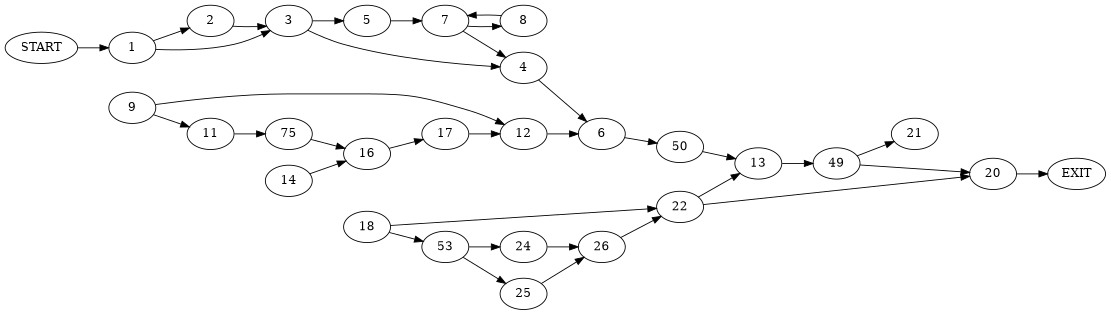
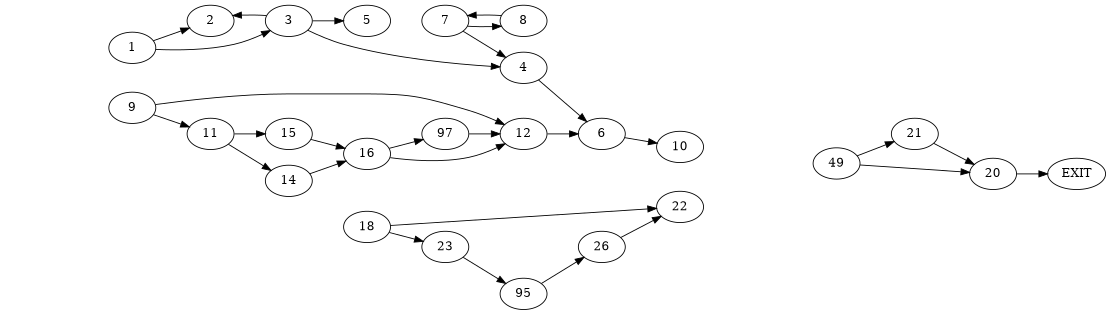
edge "5" -> "7": removed
edge "2" -> "3": reversed
node "START": removed
node "75": label "75" -> "15"
node "17": label "17" -> "97"
node "50": label "50" -> "10"
edge "11" -> "14": added
edge "16" -> "12": added
node "13": removed
edge "22" -> "20": now "21" -> "20"
node "53": label "53" -> "23"
node "24": removed
node "25": label "25" -> "95"
